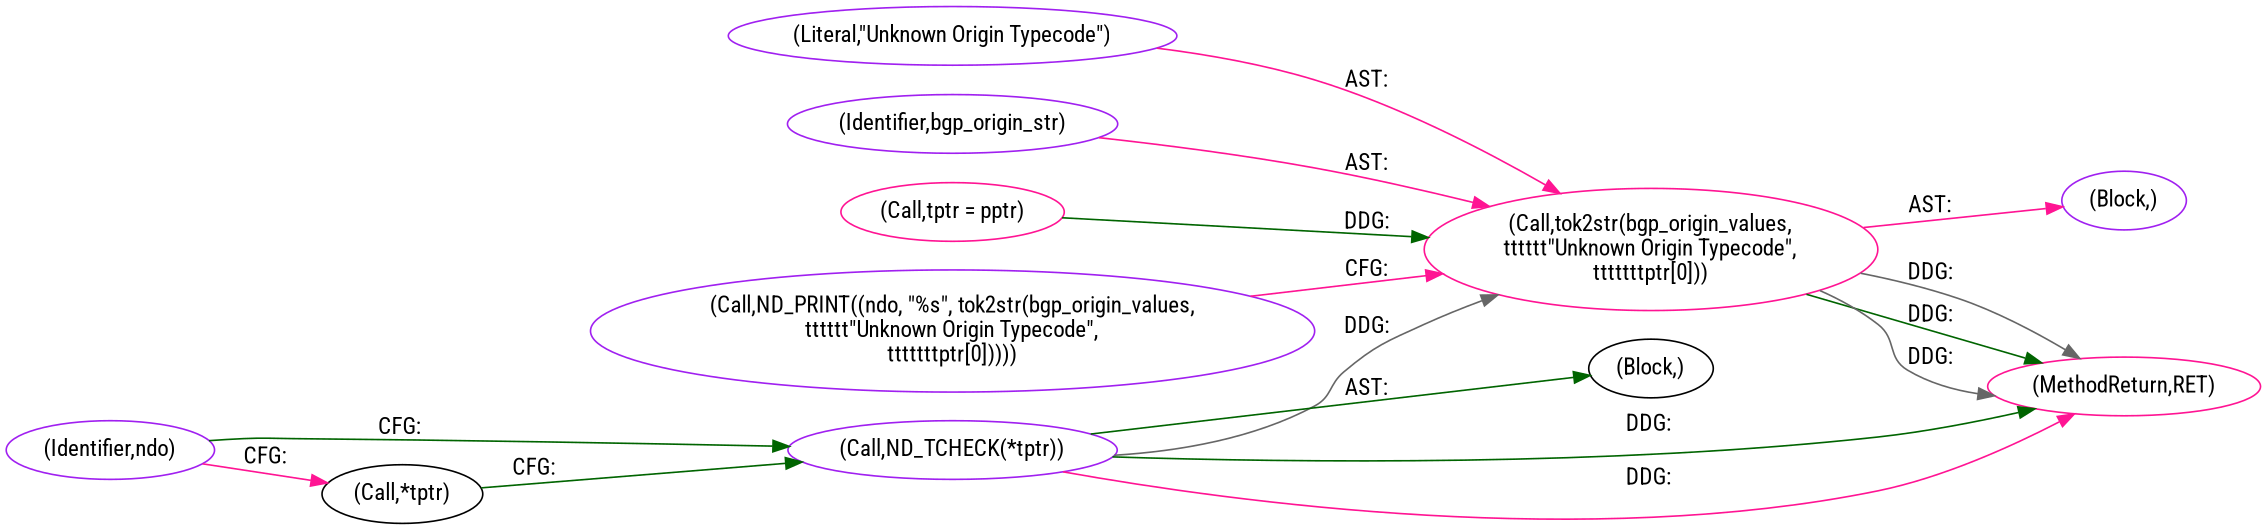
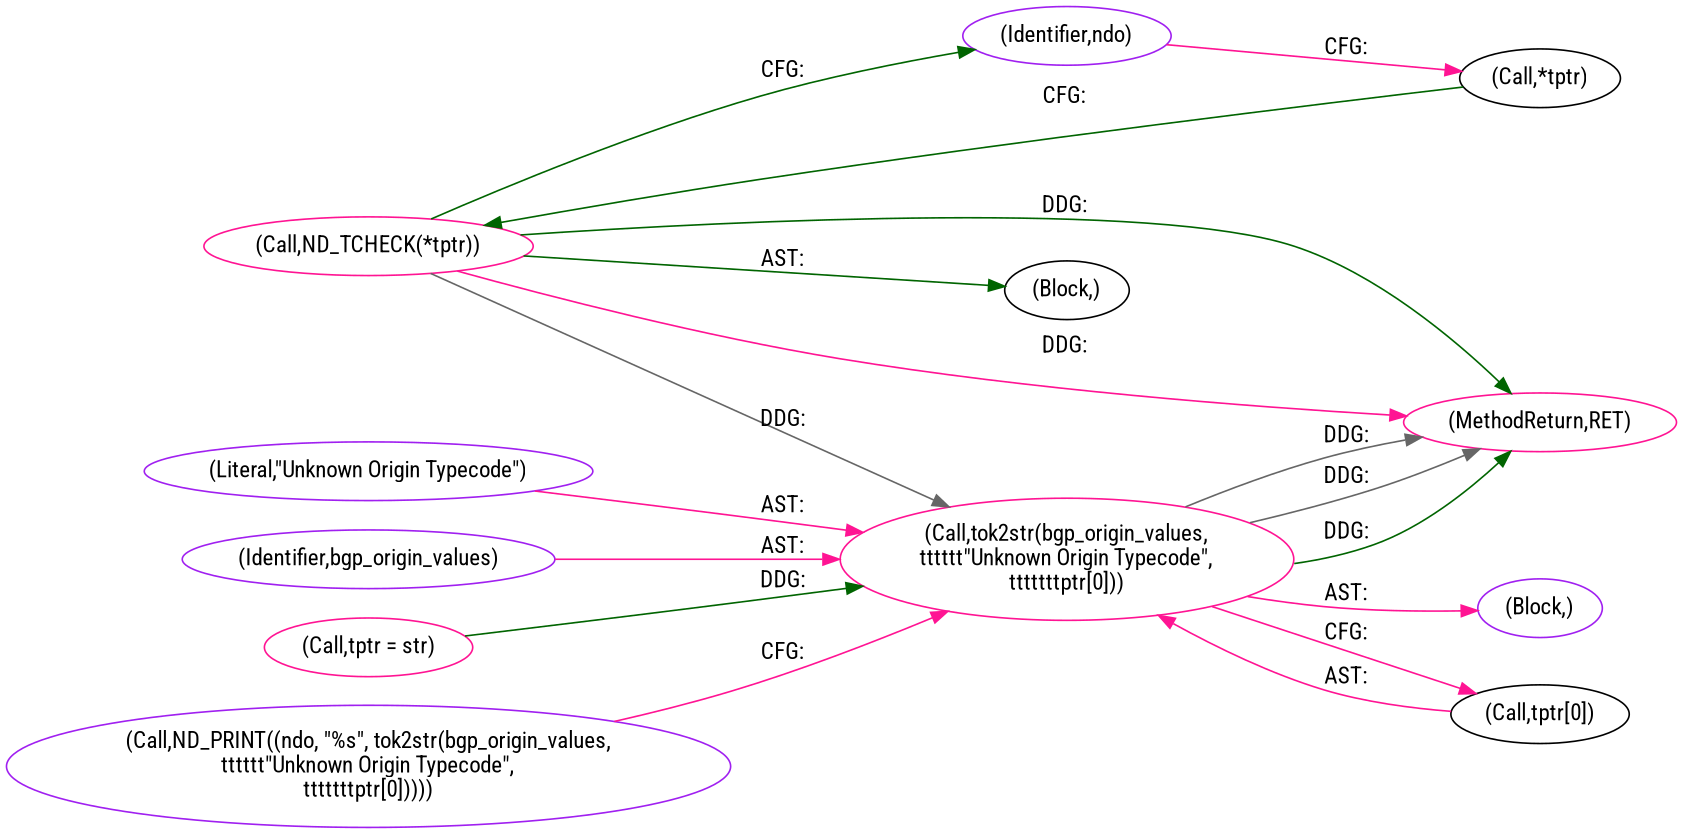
node "(Identifier,bgp_origin_str)": label "(Identifier,bgp_origin_str)" -> "(Identifier,bgp_origin_values)"
node "(Call,tptr = pptr)": label "(Call,tptr = pptr)" -> "(Call,tptr = str)"
edge "(Identifier,ndo)" -> "(Call,ND_TCHECK(*tptr))": reversed
node "(Call,ND_TCHECK(*tptr))": color purple -> deeppink
node "(Call,tptr[0])": added
